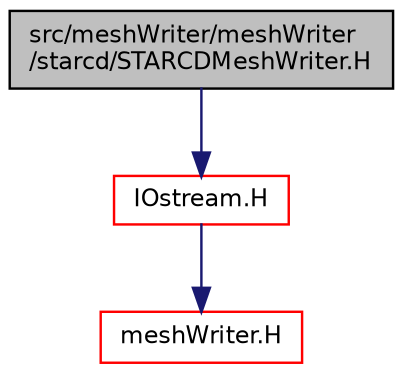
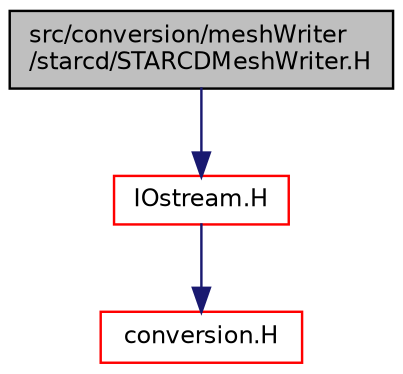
node "src/meshWriter/meshWriter /starcd/STARCDMeshWriter.H": label "src/meshWriter/meshWriter /starcd/STARCDMeshWriter.H" -> "src/conversion/meshWriter /starcd/STARCDMeshWriter.H"
node "meshWriter.H": label "meshWriter.H" -> "conversion.H"
